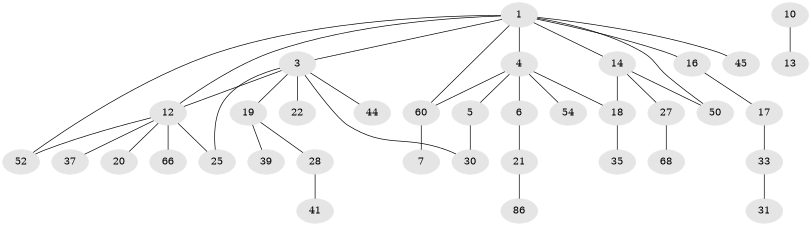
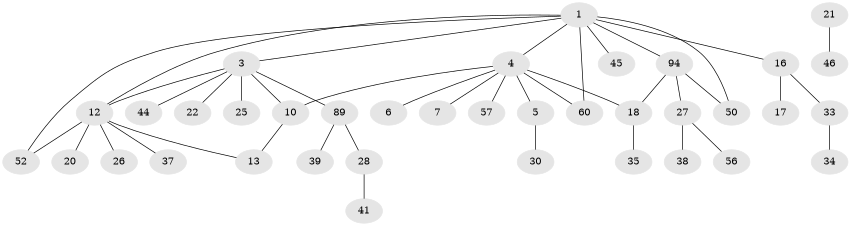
node "14": label "14" -> "94"
edge "4" -- "10": added
node "19": label "19" -> "89"
node "54": label "54" -> "57"
edge "3" -- "30": now "3" -- "10"
edge "12" -- "25": now "12" -- "13"
edge "60" -- "7": now "4" -- "7"
edge "6" -- "21": removed
edge "17" -- "33": now "16" -- "33"
node "66": label "66" -> "26"
node "68": label "68" -> "38"
node "56": added
node "86": label "86" -> "46"
node "31": label "31" -> "34"
